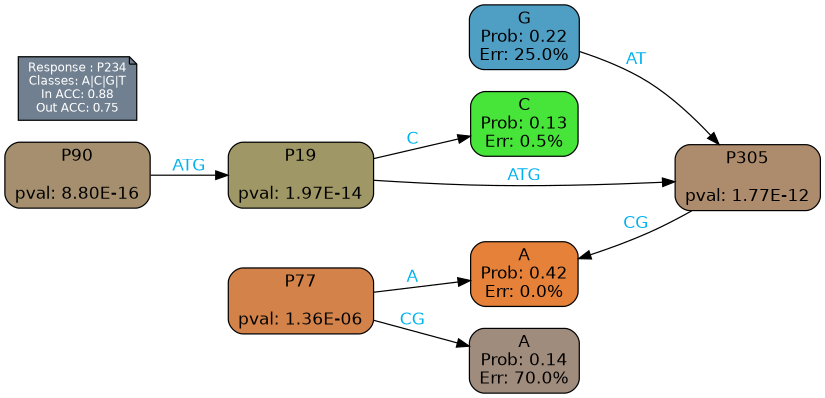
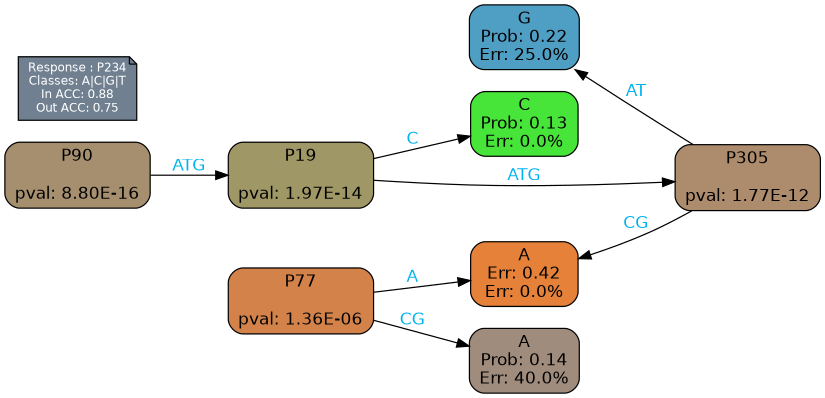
edge "G Prob: 0.22 Err: 25.0%" -> "P305 pval: 1.77E-12": reversed
node "C Prob: 0.13 Err: 0.5%": label "C Prob: 0.13 Err: 0.5%" -> "C Prob: 0.13 Err: 0.0%"
node "A Prob: 0.42 Err: 0.0%": label "A Prob: 0.42 Err: 0.0%" -> "A Err: 0.42 Err: 0.0%"
node "A Prob: 0.14 Err: 70.0%": label "A Prob: 0.14 Err: 70.0%" -> "A Prob: 0.14 Err: 40.0%"
